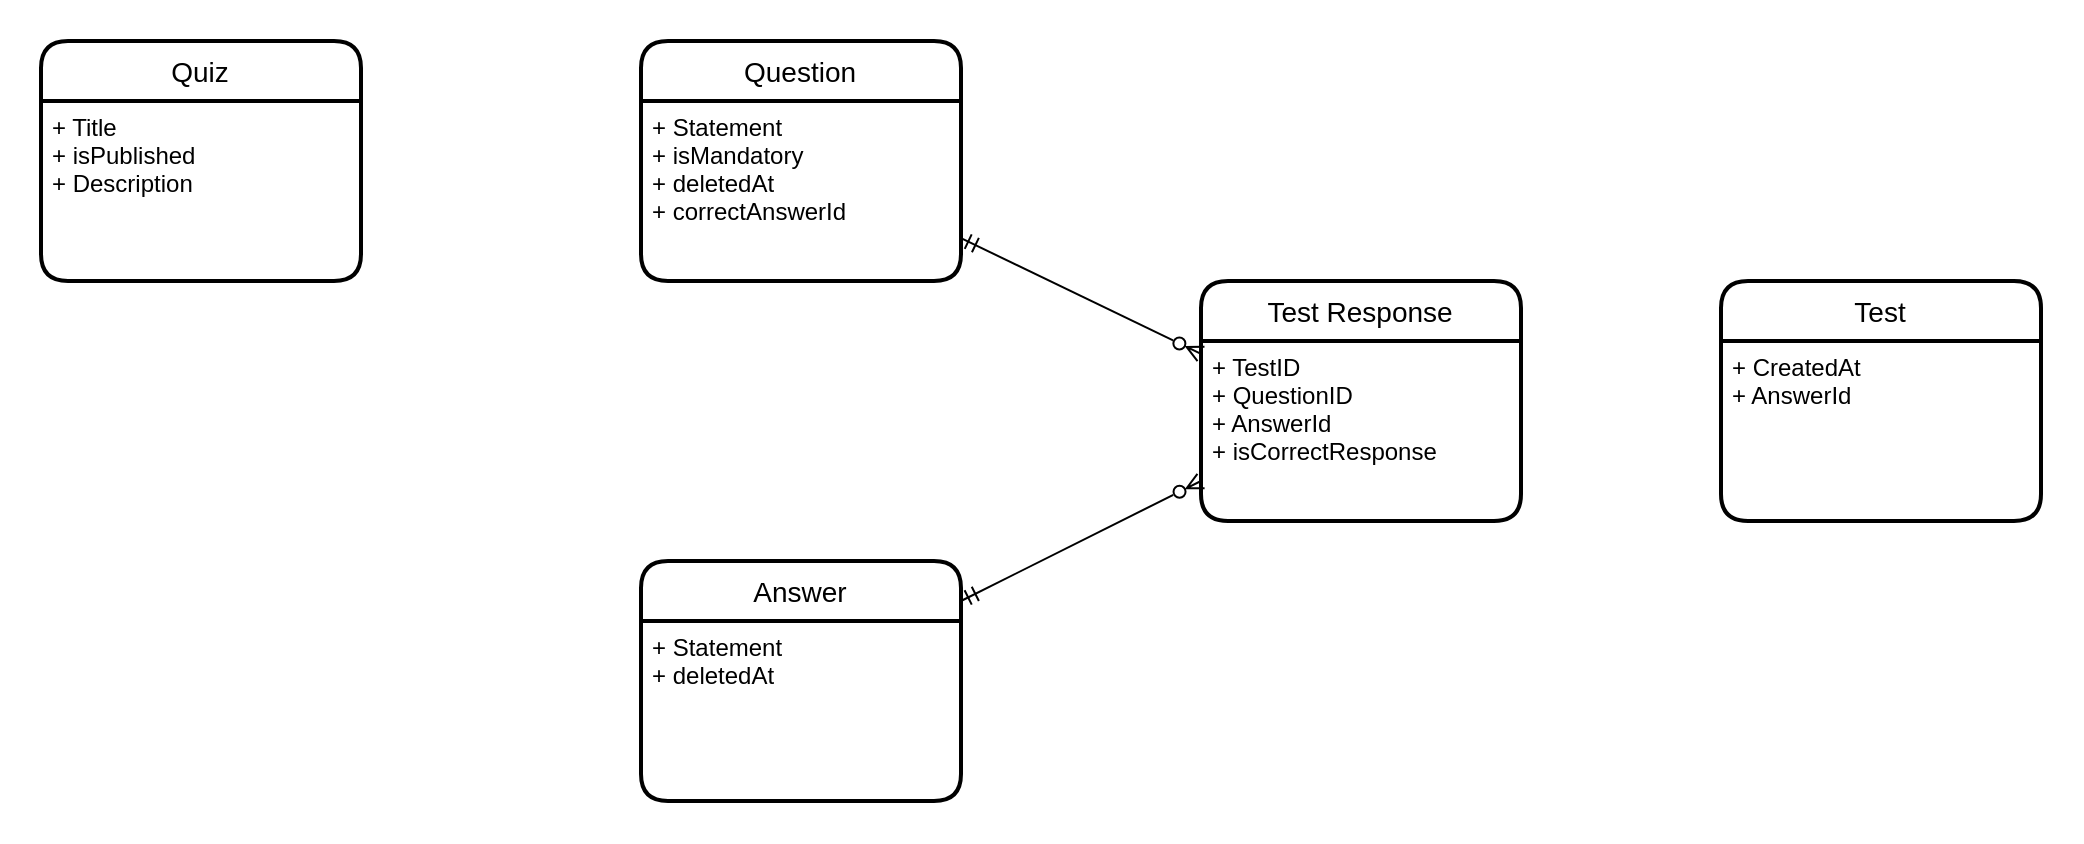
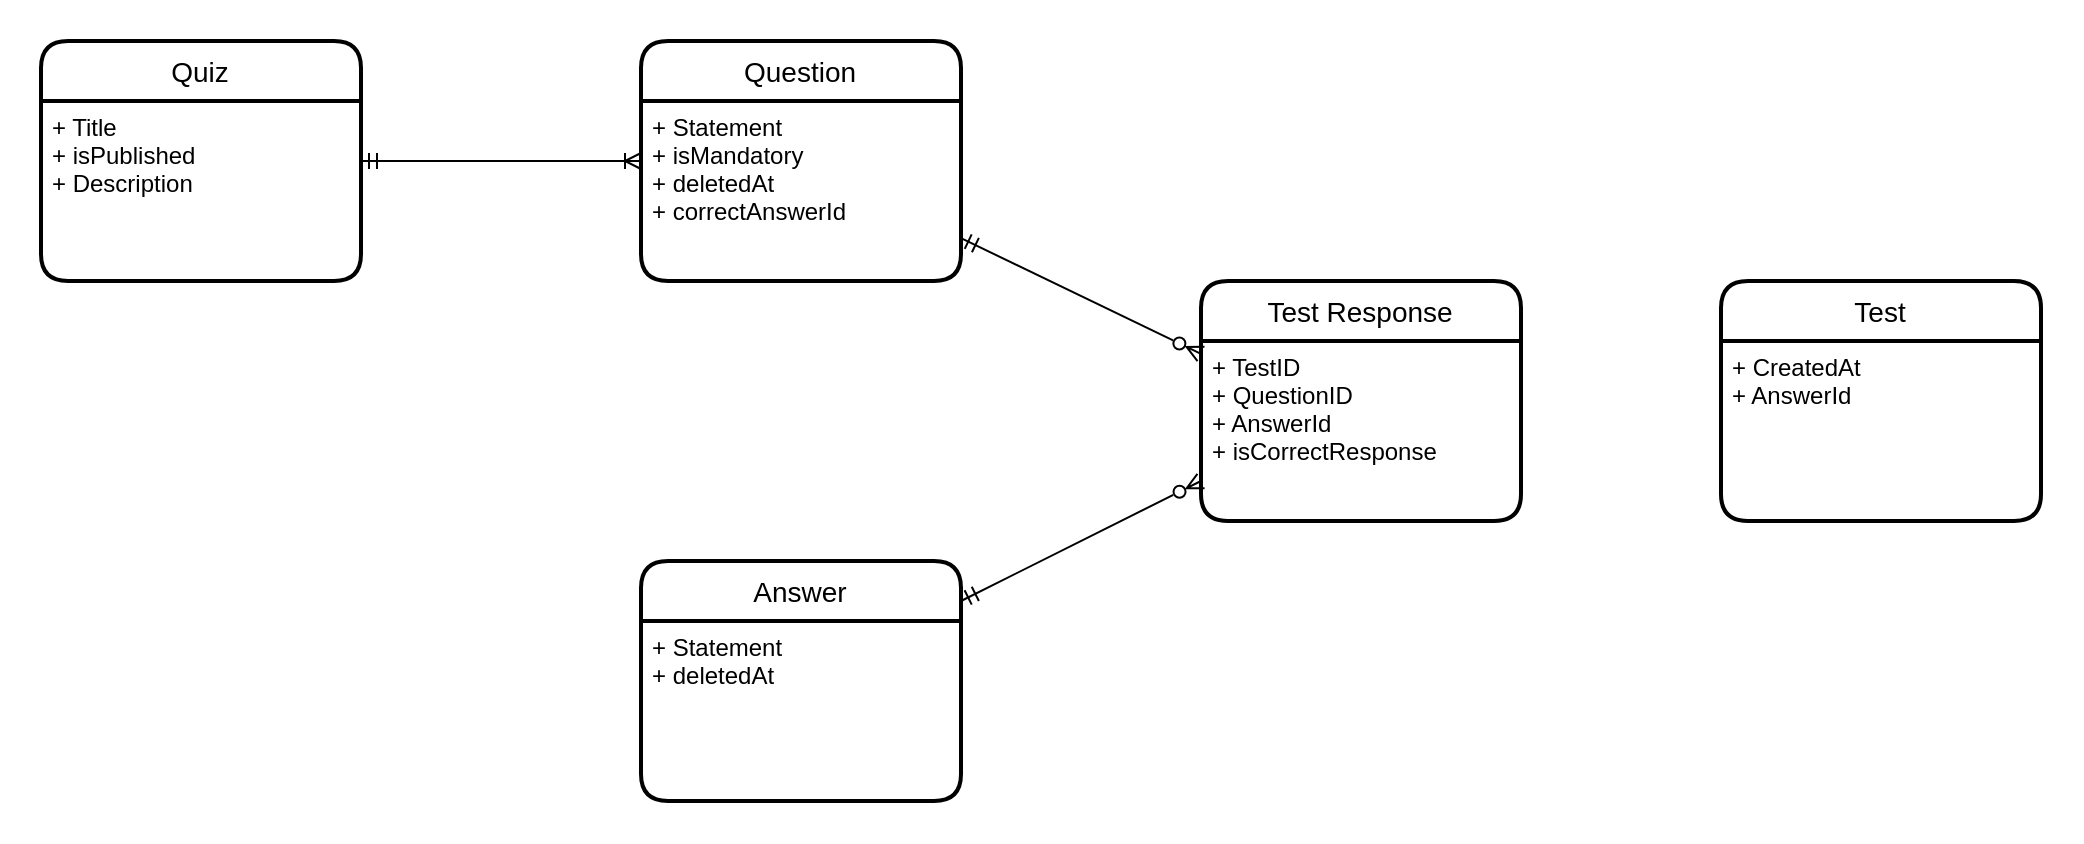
edge "Quiz" -- "Question": added
